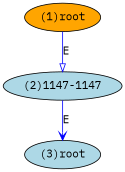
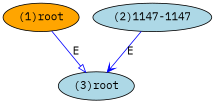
edge "(1)root" -> "(2)1147-1147": now "(1)root" -> "(3)root"
